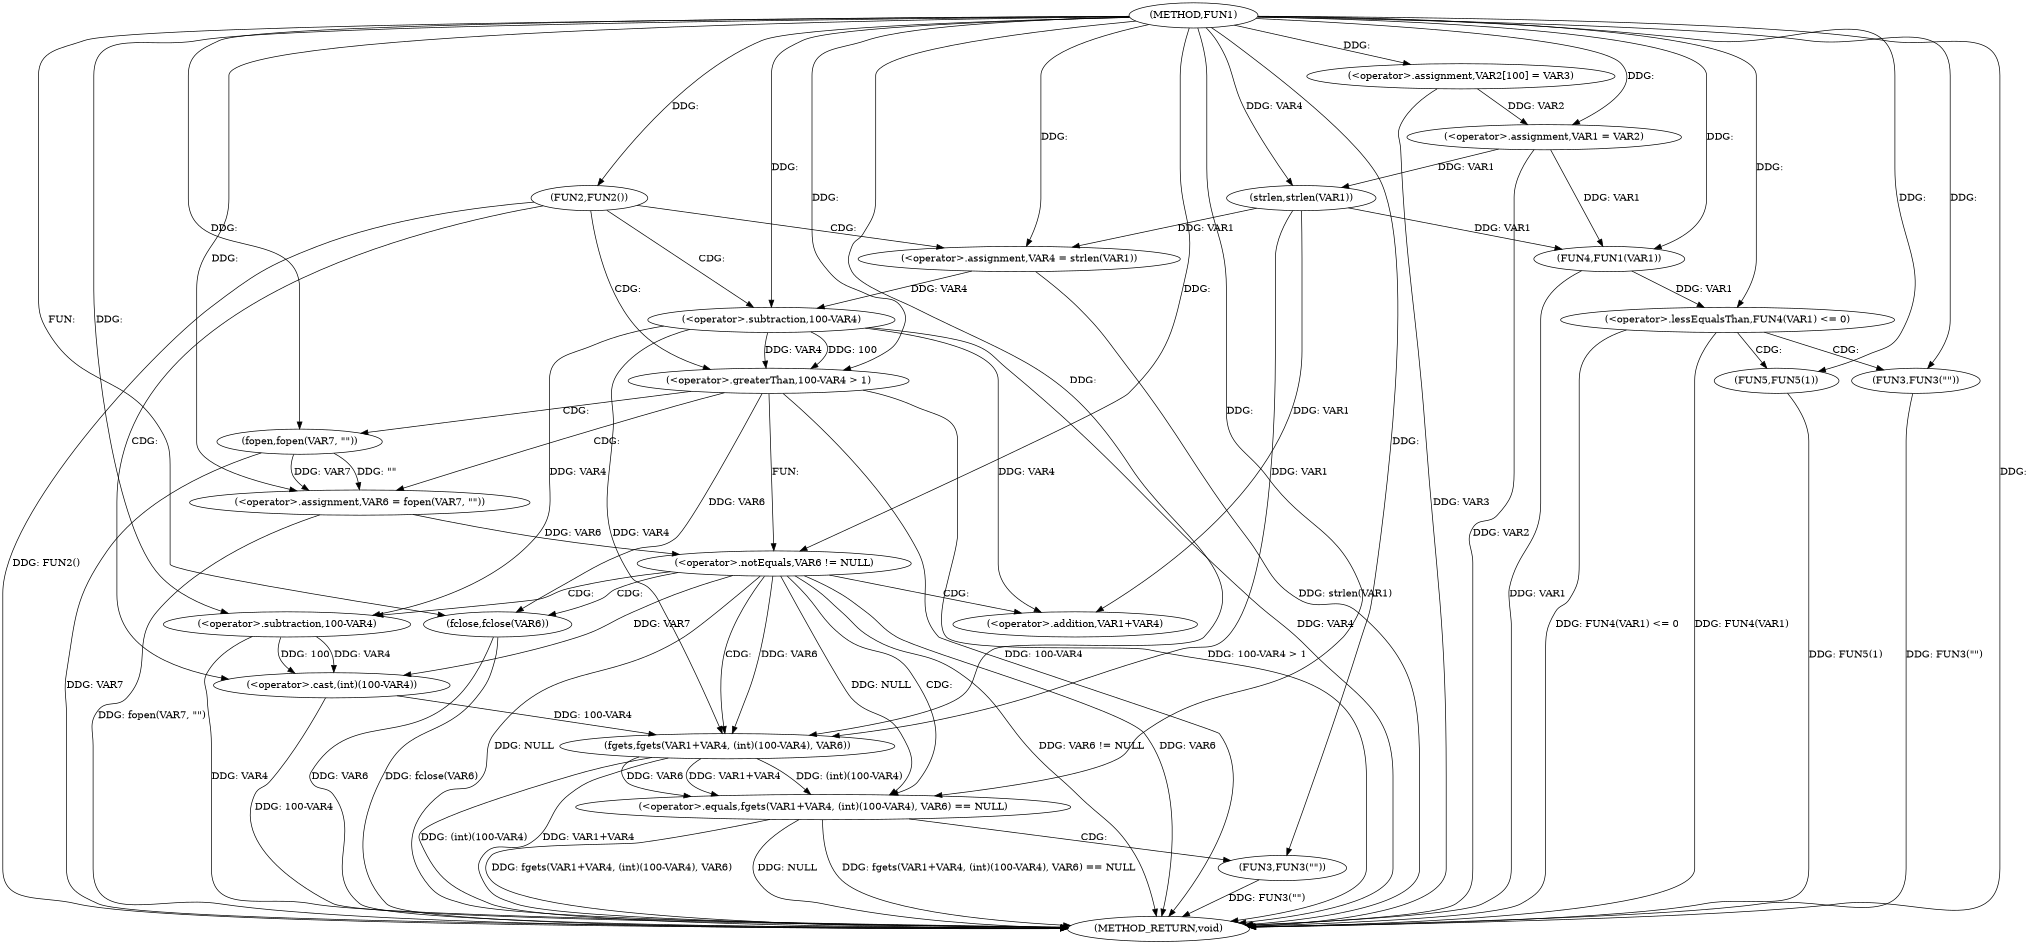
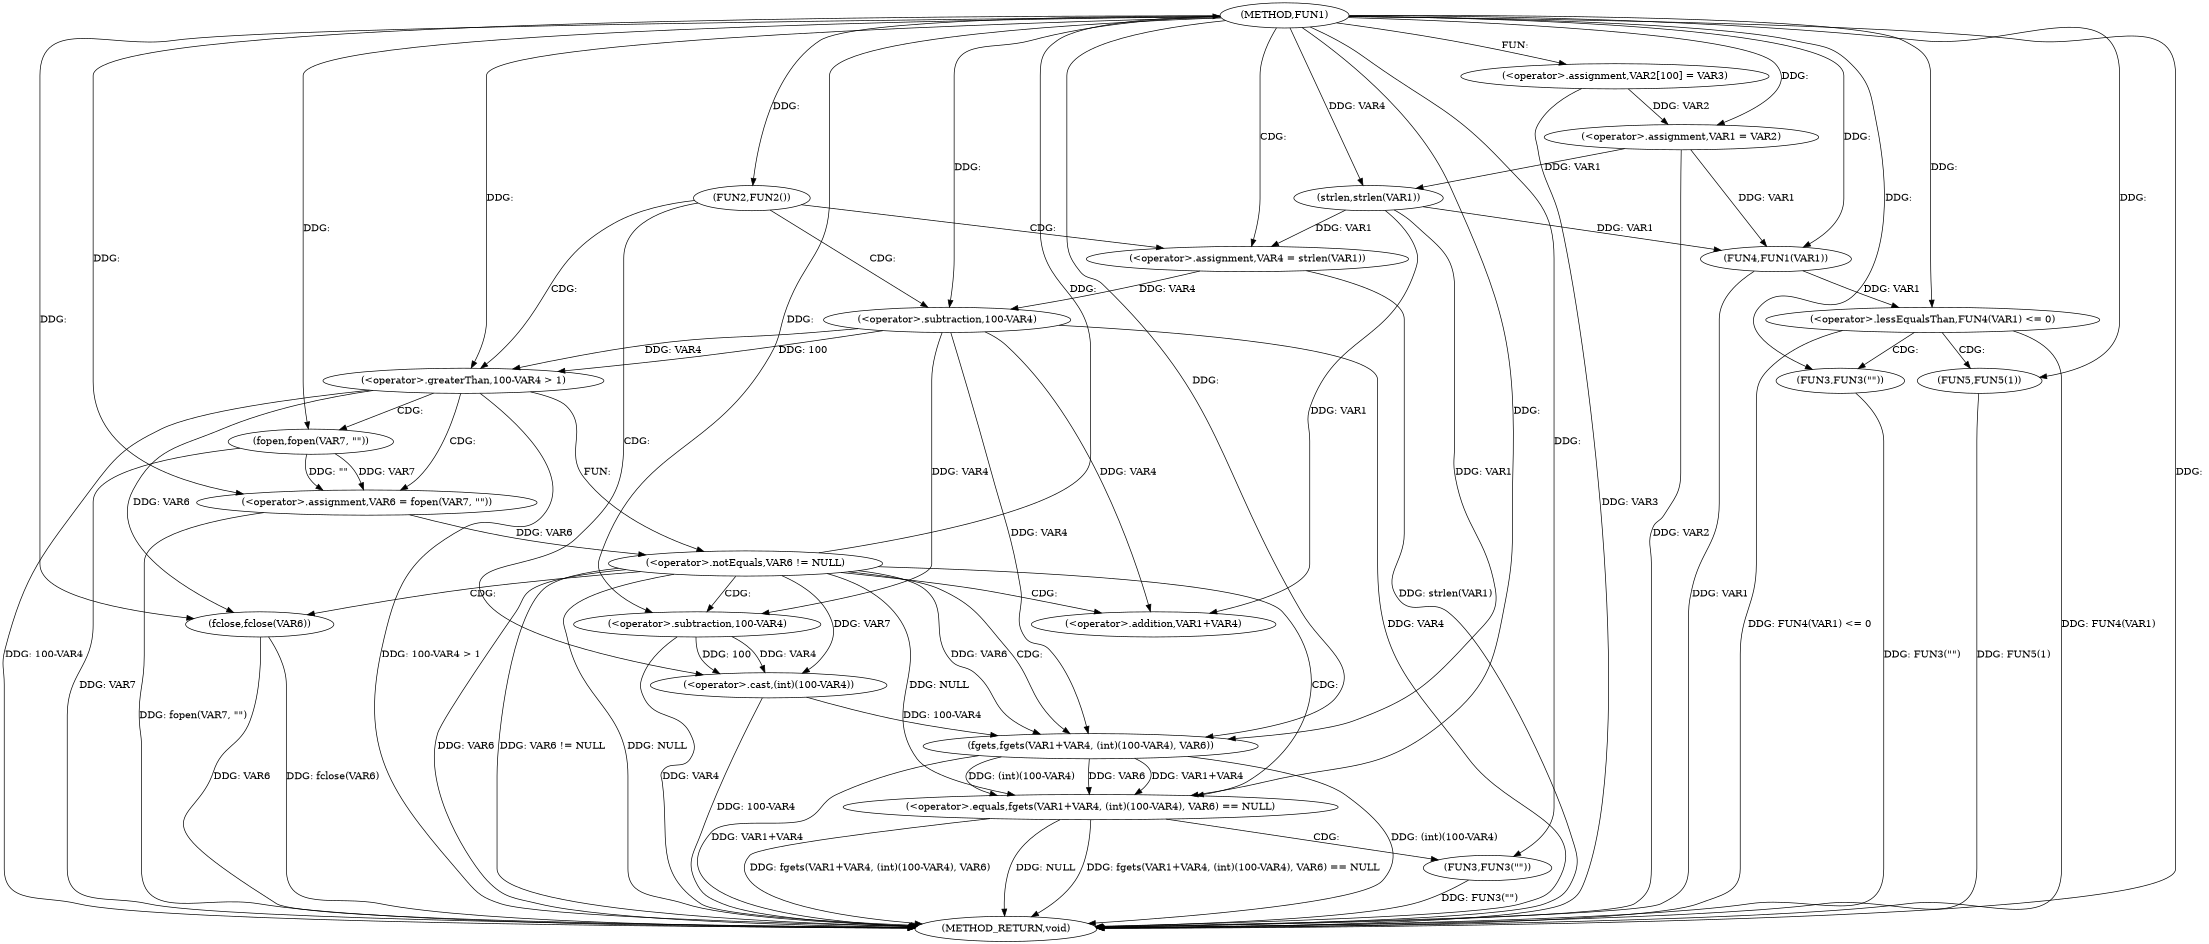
edge "(METHOD,FUN1)" -> "(<operator>.assignment,VAR2[100] = VAR3)": label "DDG: " -> "FUN: "
edge "(METHOD,FUN1)" -> "(<operator>.assignment,VAR4 = strlen(VAR1))": label "DDG: " -> "CDG: "
edge "(METHOD,FUN1)" -> "(fclose,fclose(VAR6))": label "FUN: " -> "DDG: "
edge "(METHOD,FUN1)" -> "(<operator>.notEquals,VAR6 != NULL)": reversed
edge "(FUN2,FUN2())" -> "(METHOD_RETURN,void)": removed, label "DDG: FUN2()"
